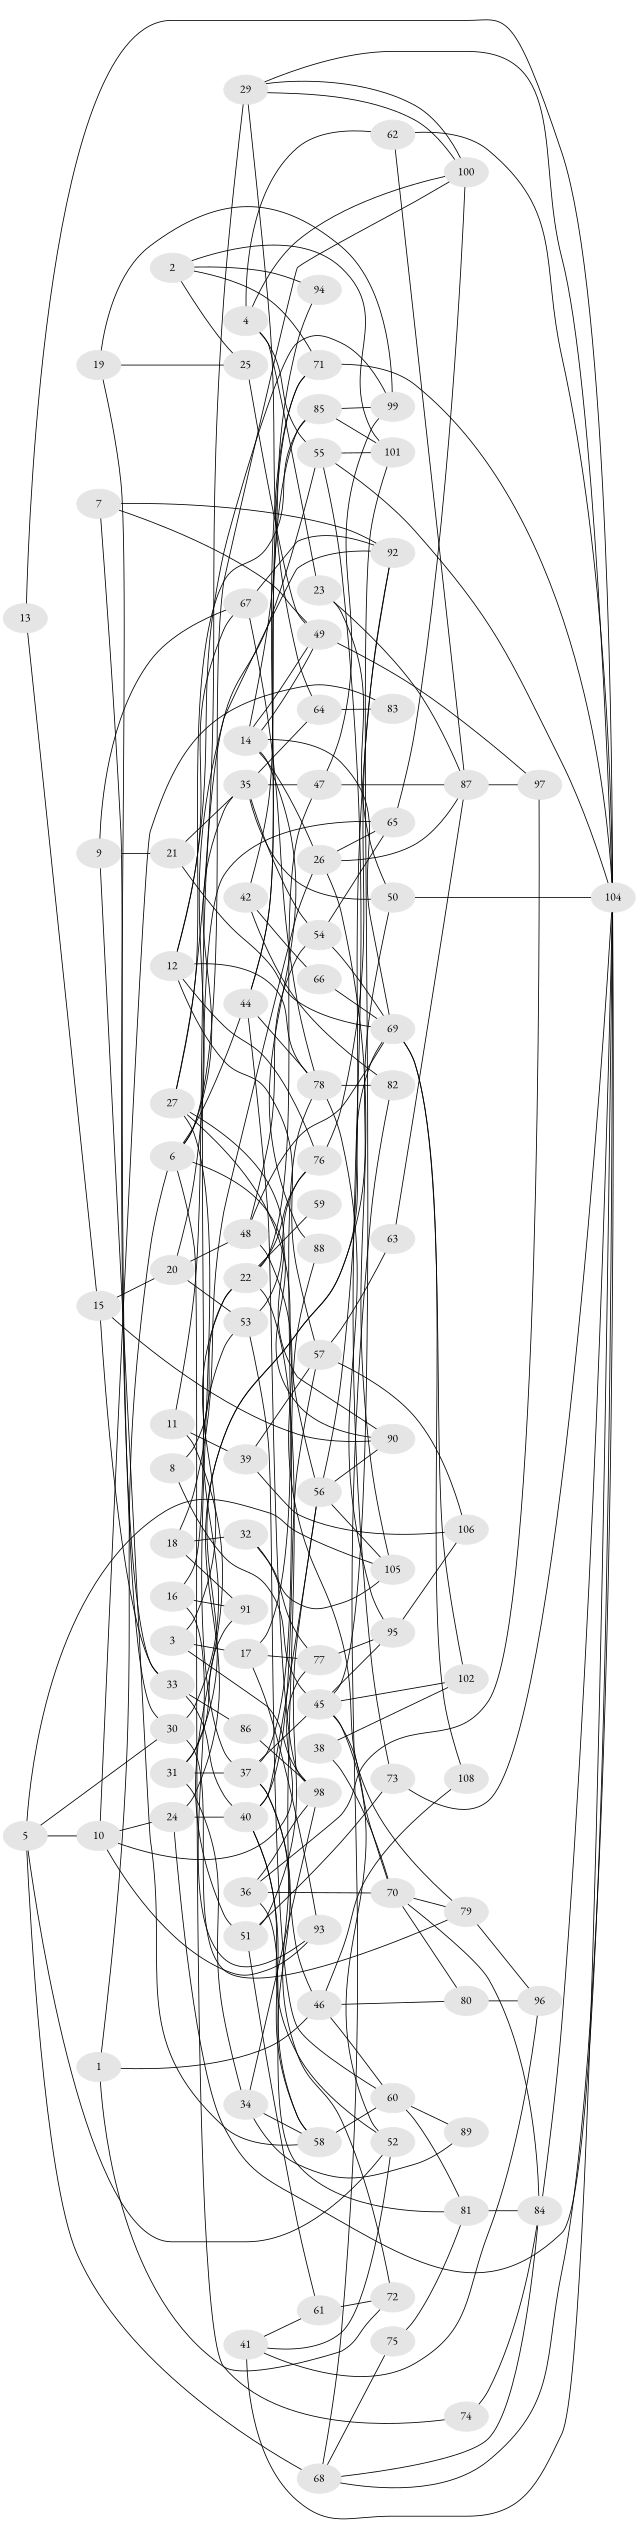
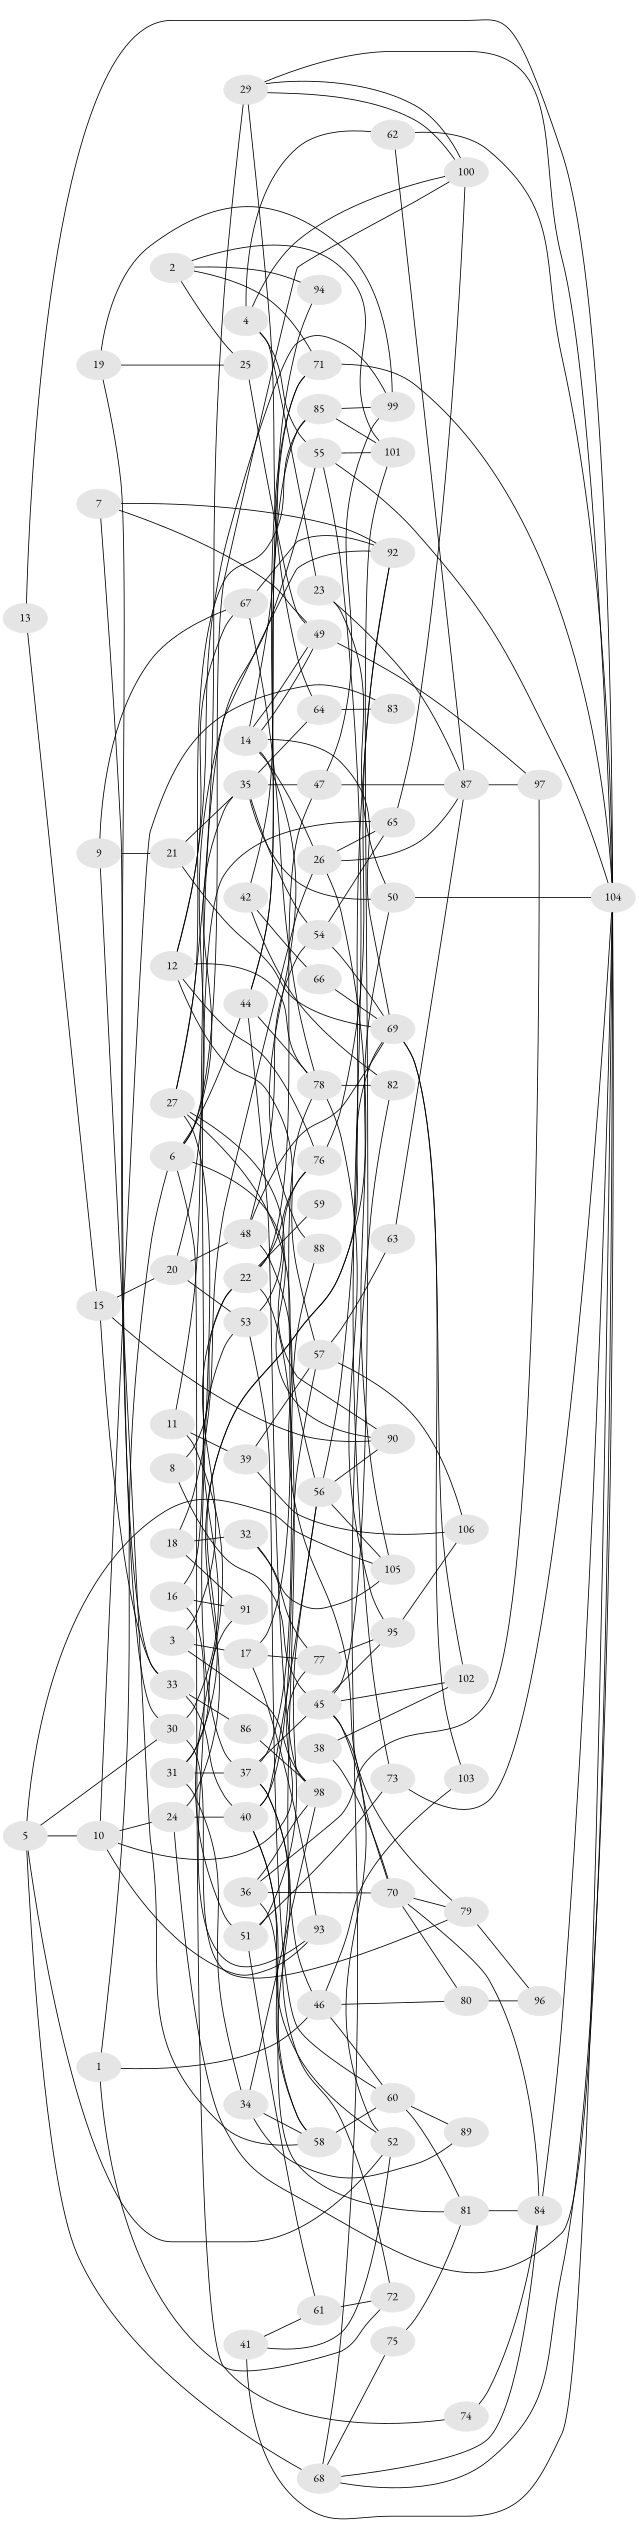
node "108": label "108" -> "103"
edge "96" -- "41": removed
